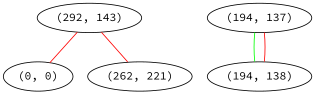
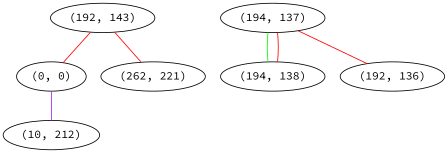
node "(292, 143)": label "(292, 143)" -> "(192, 143)"
node "(192, 136)": added
node "(10, 212)": added
